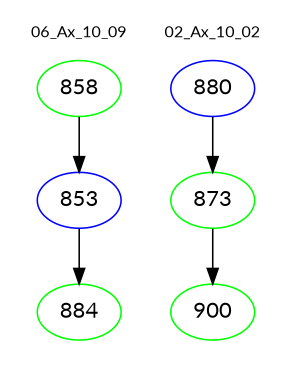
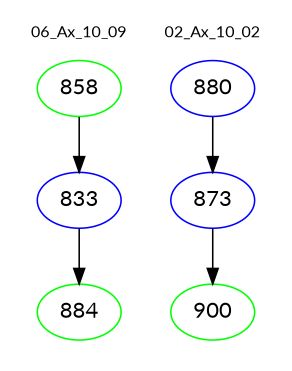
node "853": label "853" -> "833"
node "873": color green -> blue
